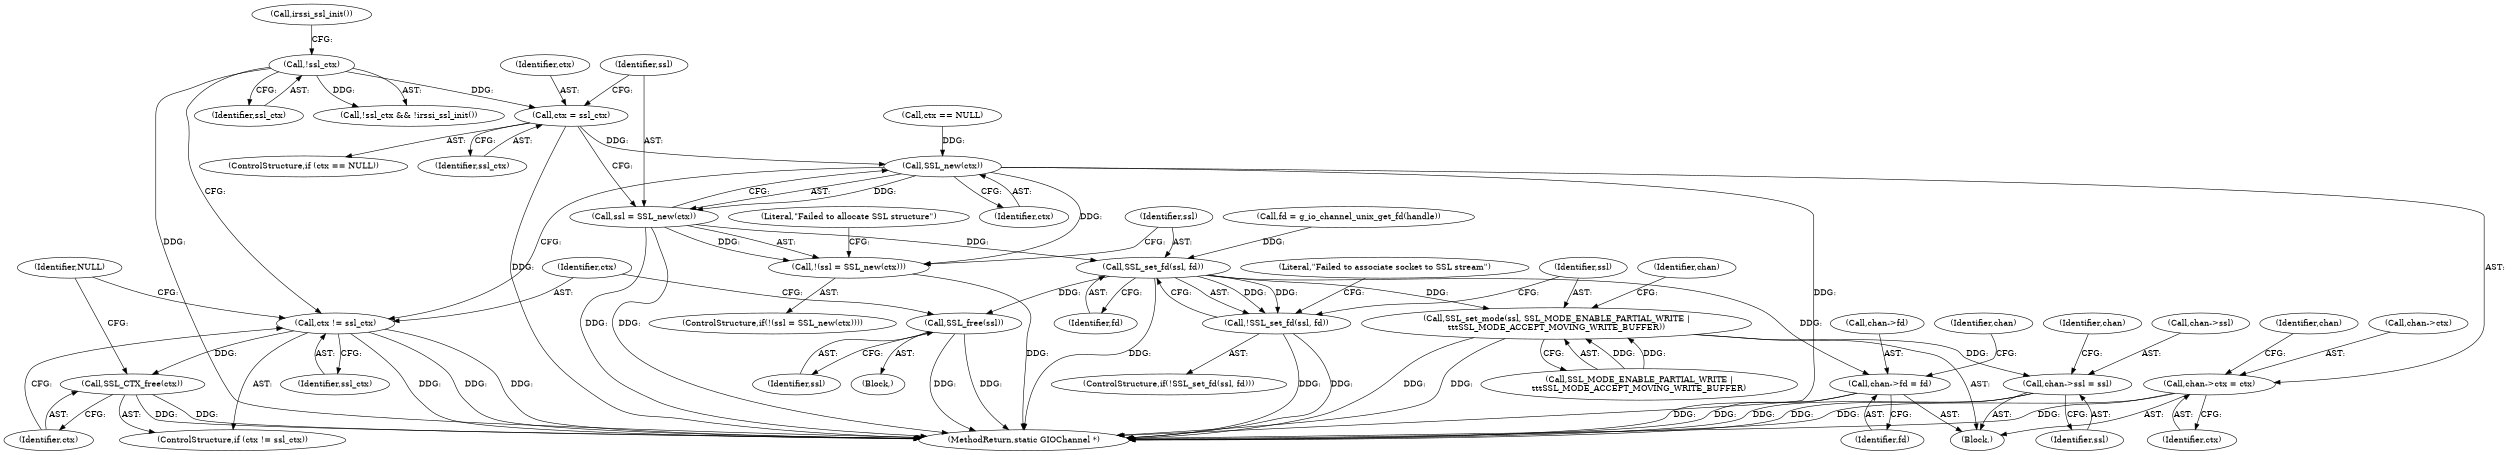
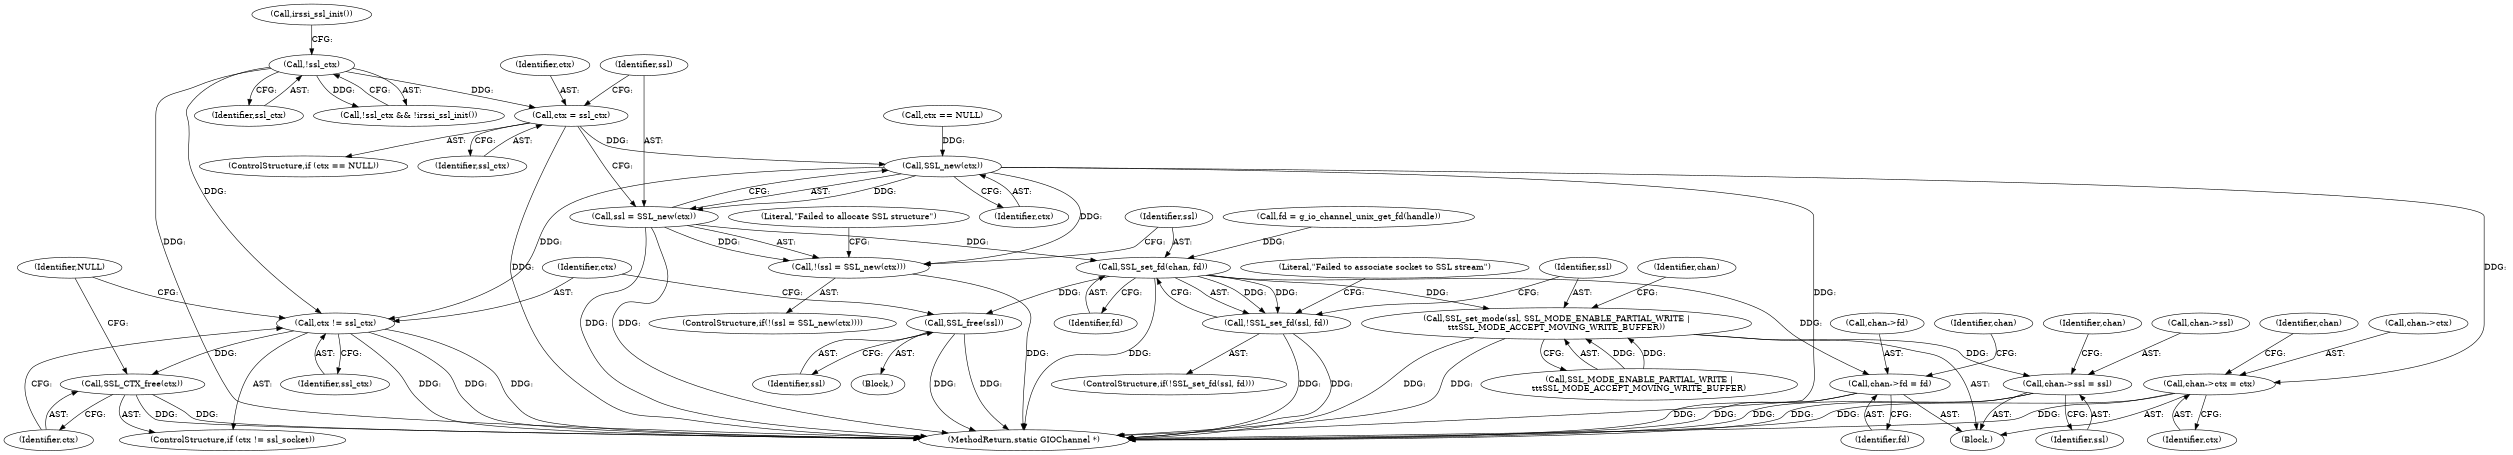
edge "(Call,!ssl_ctx && !irssi_ssl_init())" -> "(Call,!ssl_ctx)": added, label "CFG:"
edge "(Call,!ssl_ctx)" -> "(Call,ctx != ssl_ctx)": label "CFG: " -> "DDG: "
edge "(Call,SSL_new(ctx))" -> "(Call,ctx != ssl_ctx)": label "CFG: " -> "DDG: "
node "(Call,SSL_set_fd(ssl, fd))": label "(Call,SSL_set_fd(ssl, fd))" -> "(Call,SSL_set_fd(chan, fd))"
edge "(Call,SSL_new(ctx))" -> "(Call,chan->ctx = ctx)": label "AST: " -> "DDG: "
node "(ControlStructure,if (ctx != ssl_ctx))": label "(ControlStructure,if (ctx != ssl_ctx))" -> "(ControlStructure,if (ctx != ssl_socket))"
